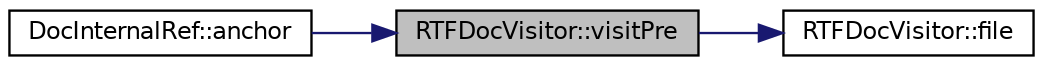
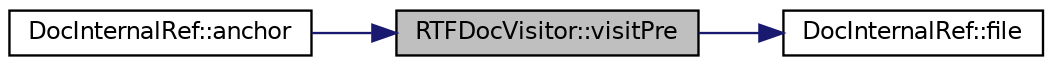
node "RTFDocVisitor::file": label "RTFDocVisitor::file" -> "DocInternalRef::file"
